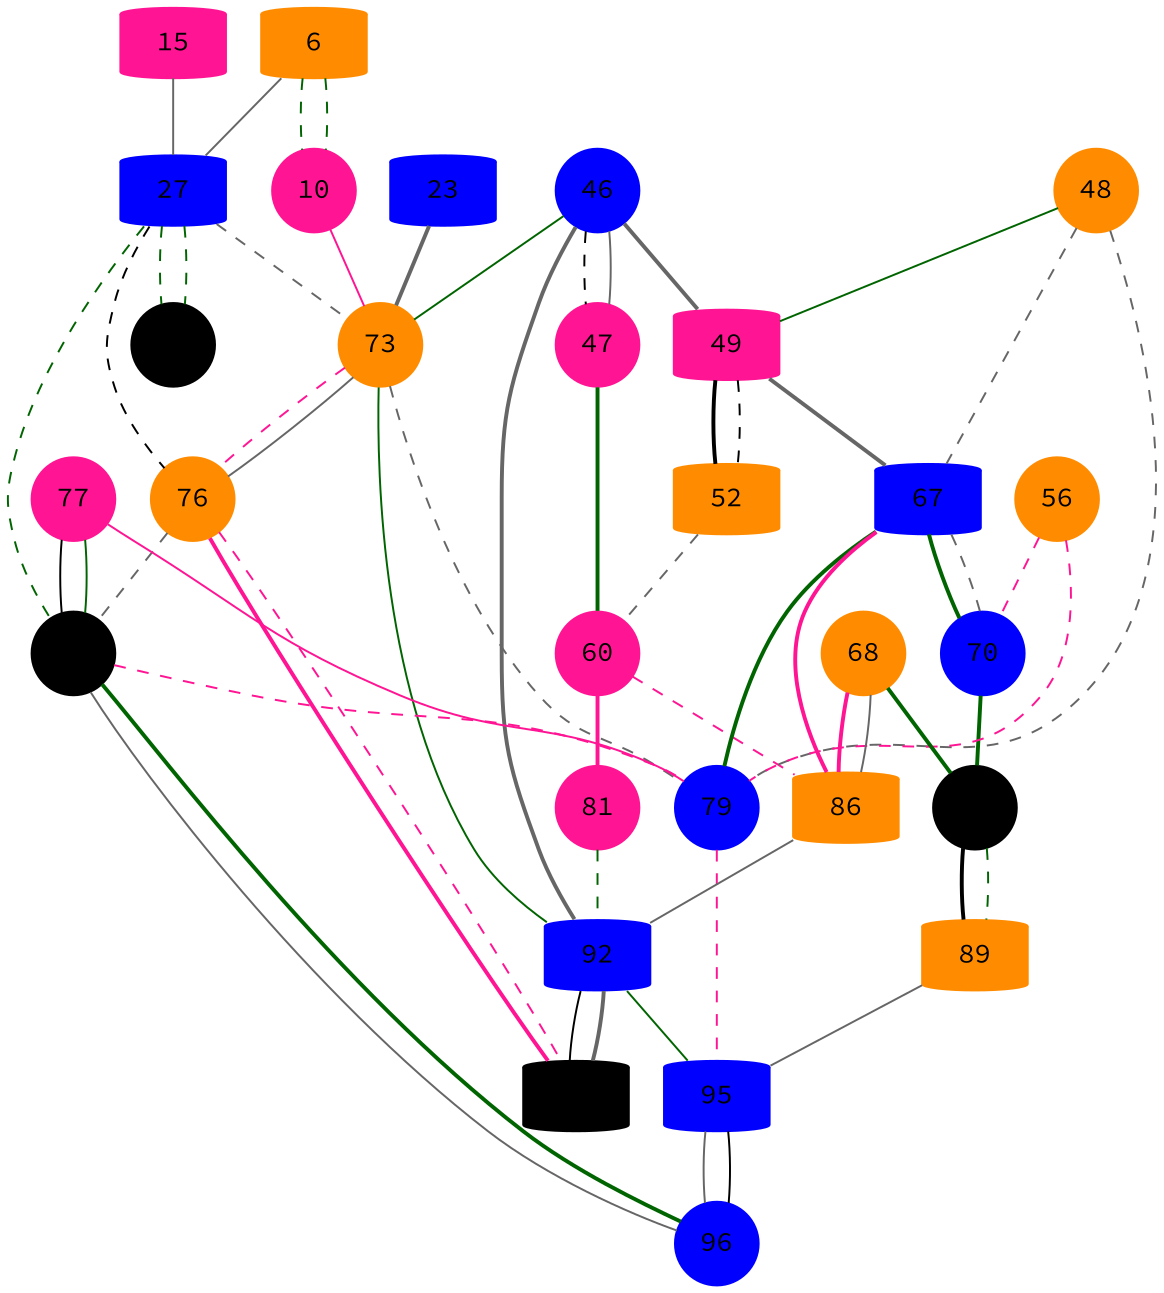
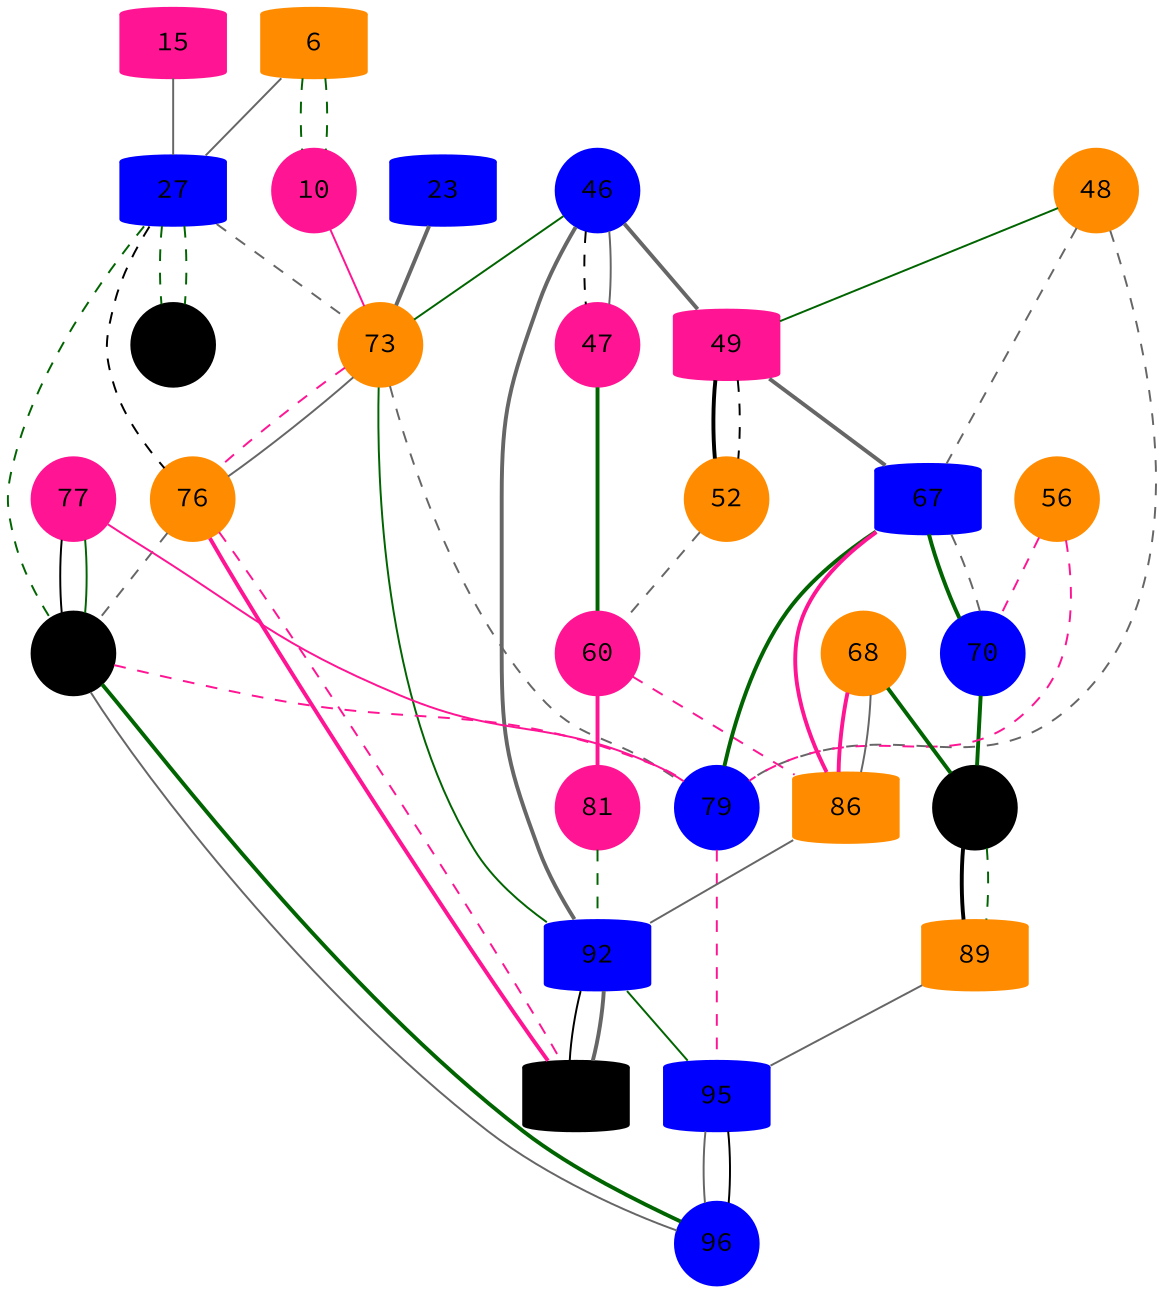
node "52": shape cylinder -> circle
